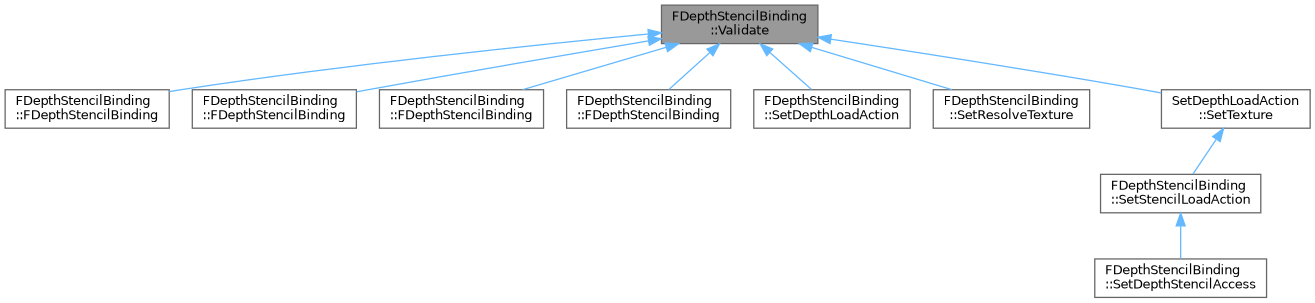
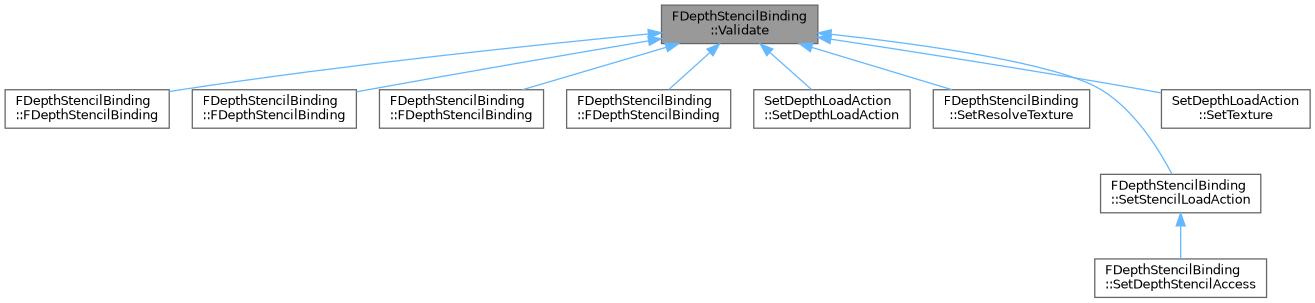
node "FDepthStencilBinding ::SetDepthLoadAction": label "FDepthStencilBinding ::SetDepthLoadAction" -> "SetDepthLoadAction ::SetDepthLoadAction"
edge "FDepthStencilBinding ::SetStencilLoadAction" -> "SetDepthLoadAction ::SetTexture": now "FDepthStencilBinding ::SetStencilLoadAction" -> "FDepthStencilBinding ::Validate"
